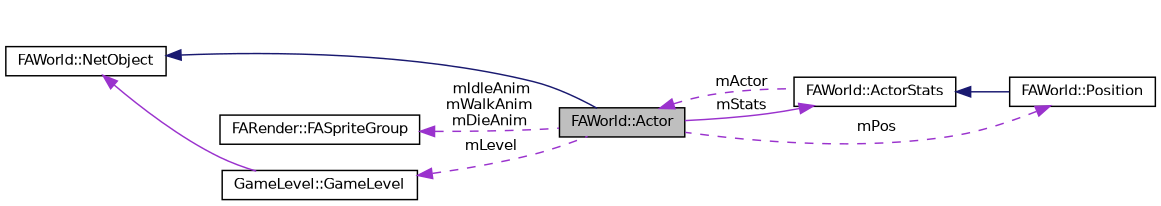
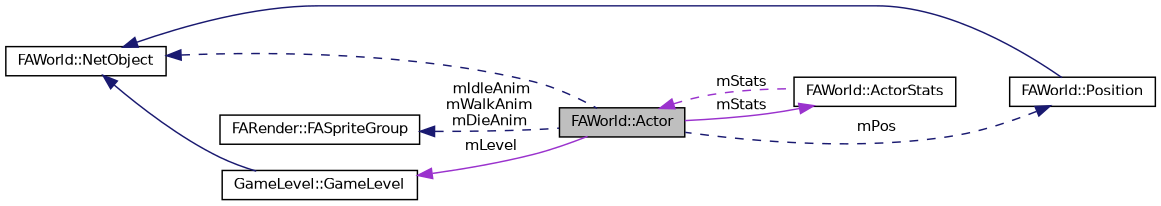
edge "FAWorld::Actor" -> "FAWorld::NetObject": style solid -> dashed
edge "FAWorld::ActorStats" -> "FAWorld::Actor": label " mActor" -> " mStats"
edge "FAWorld::Position" -> "FAWorld::ActorStats": now "FAWorld::Position" -> "FAWorld::NetObject"
edge "FAWorld::Actor" -> "FARender::FASpriteGroup": color darkorchid3 -> midnightblue
edge "GameLevel::GameLevel" -> "FAWorld::NetObject": color darkorchid3 -> midnightblue
edge "FAWorld::Actor" -> "FAWorld::Position": color darkorchid3 -> midnightblue
edge "FAWorld::Actor" -> "GameLevel::GameLevel": style dashed -> solid
